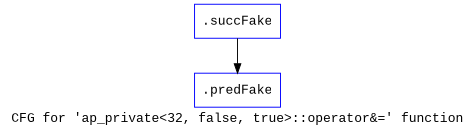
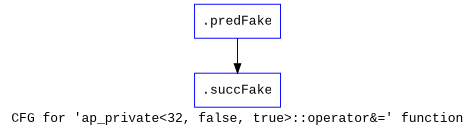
edge ".succFake" -> ".predFake": reversed
